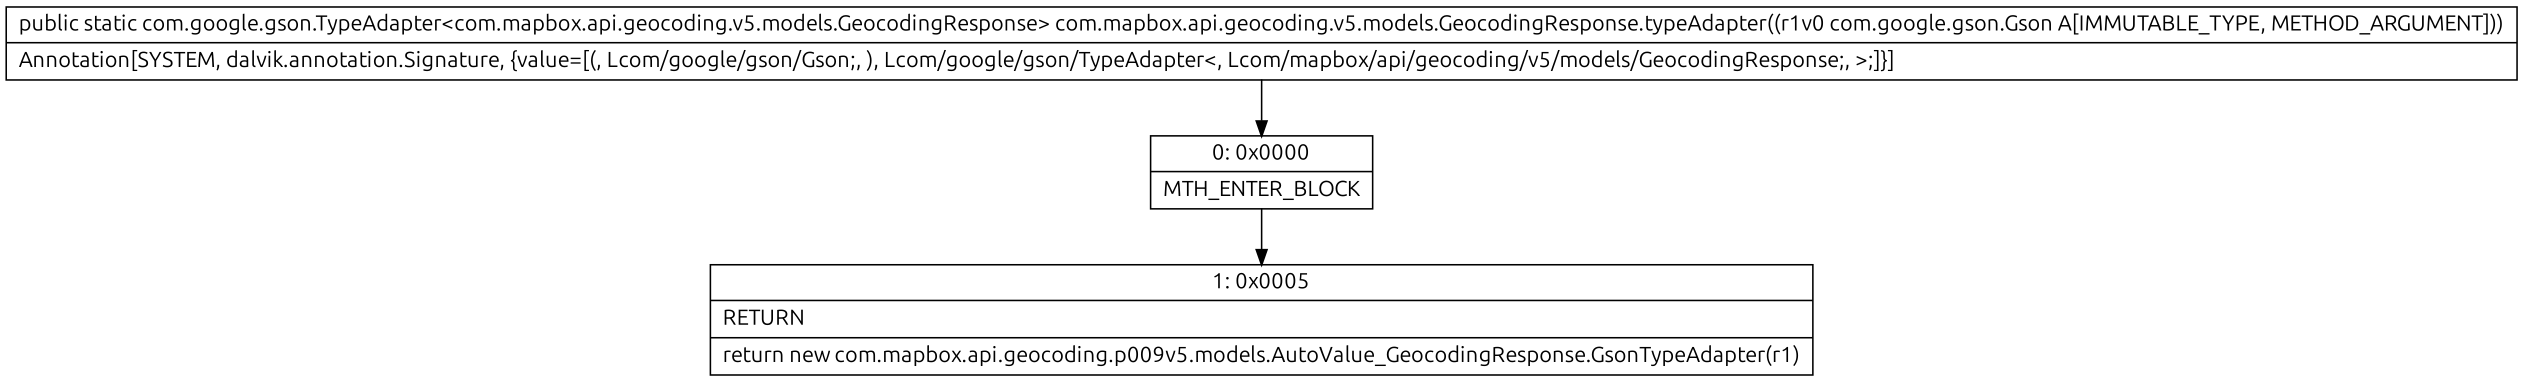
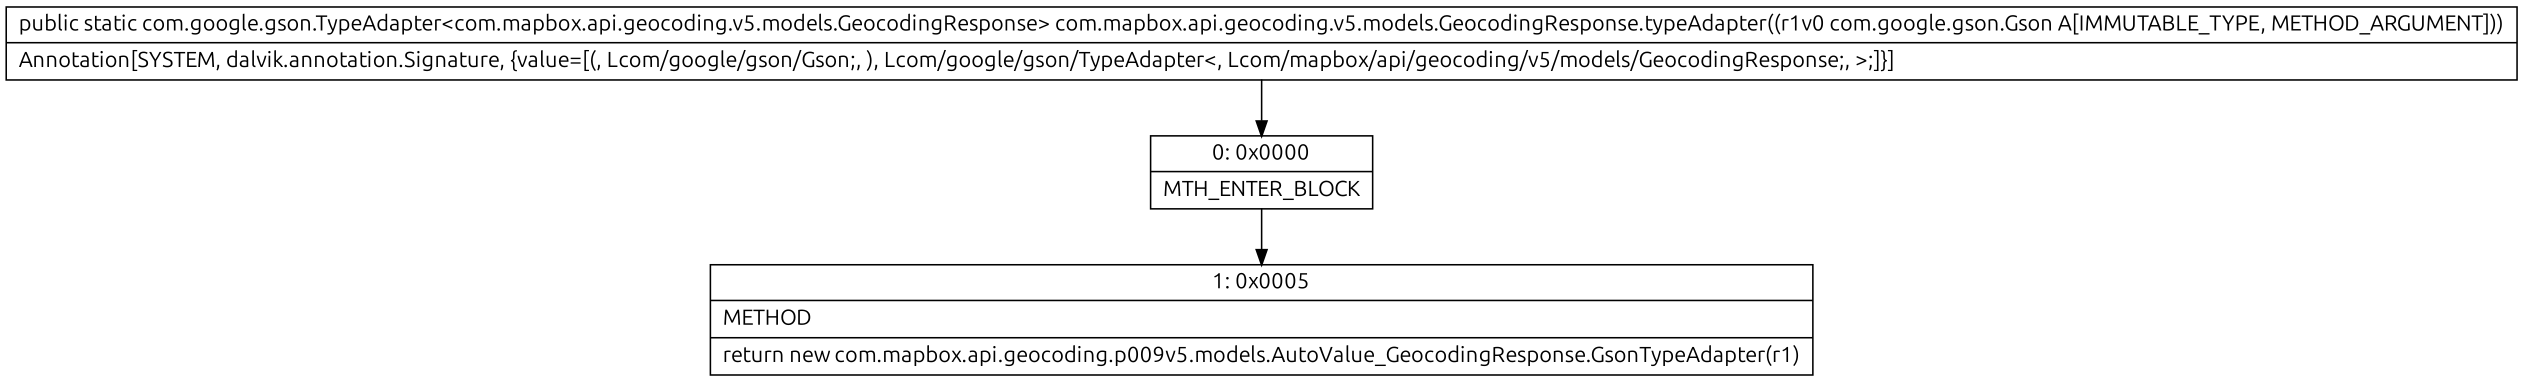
node "1: 0x0005": text "RETURN" -> "METHOD"
